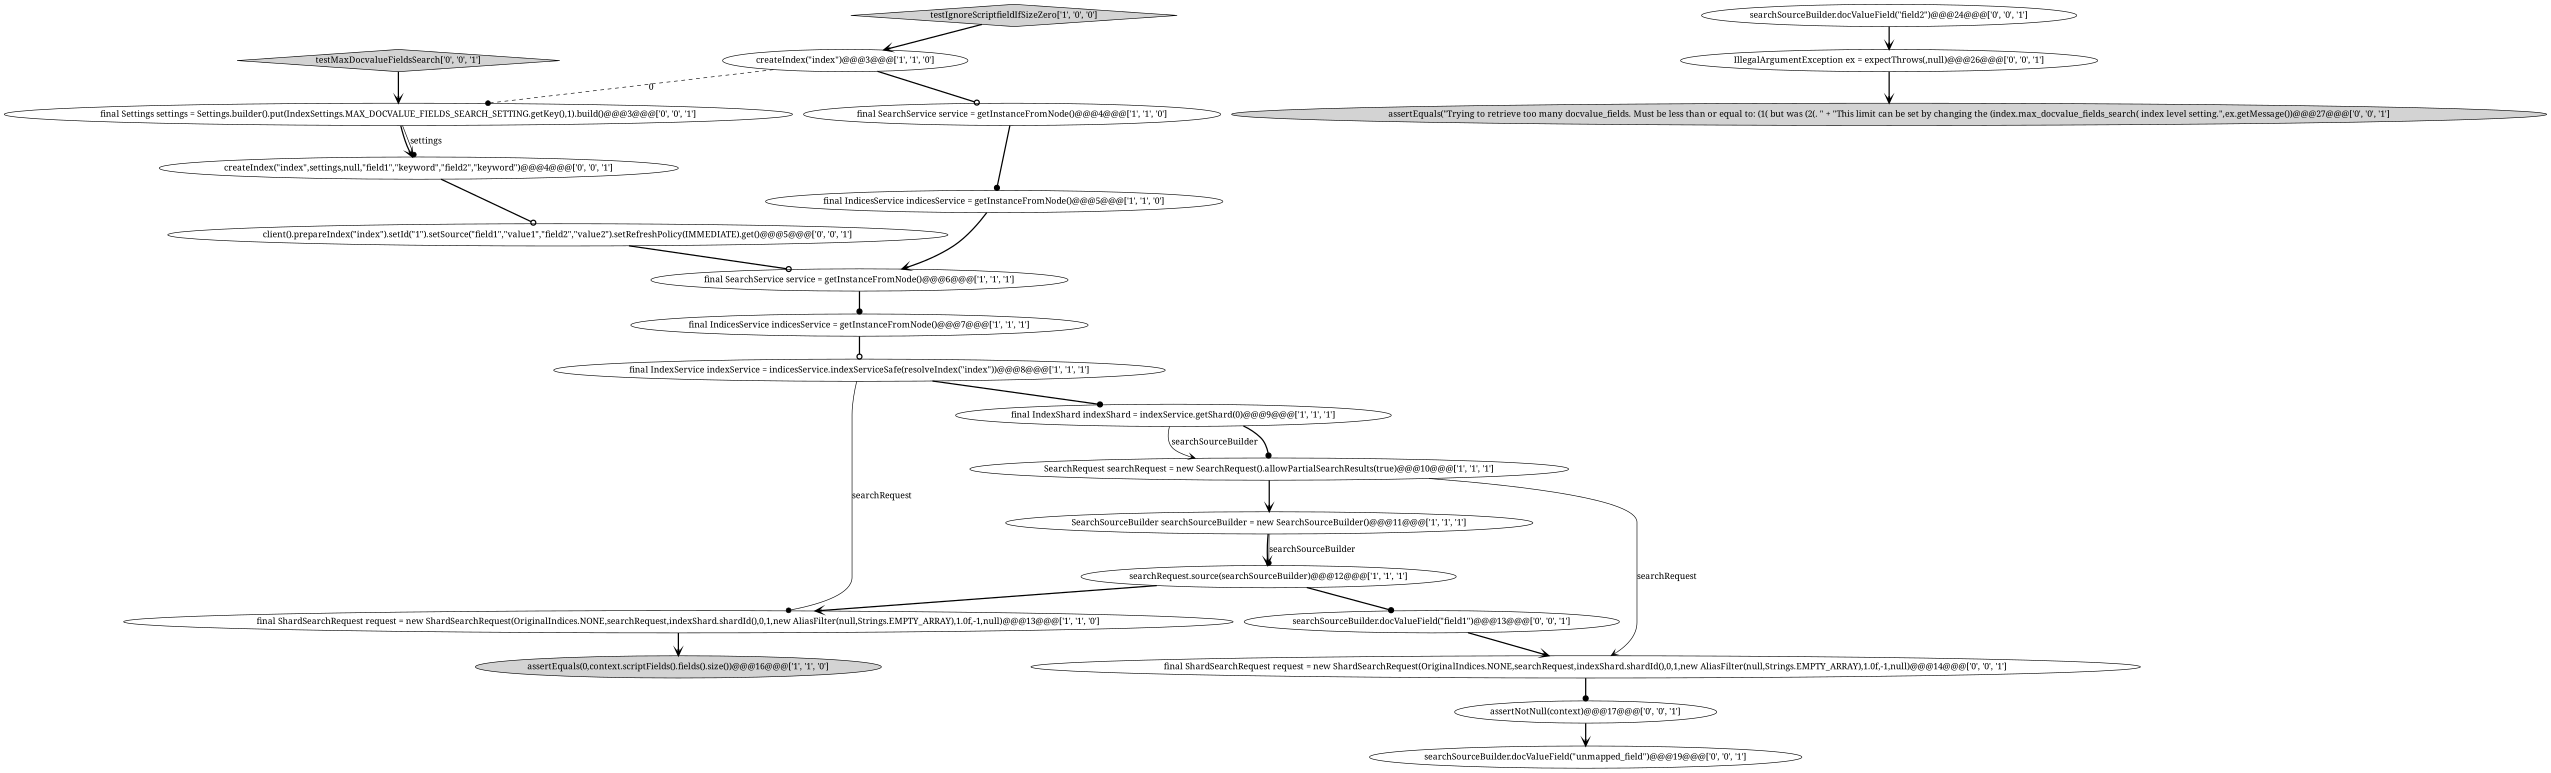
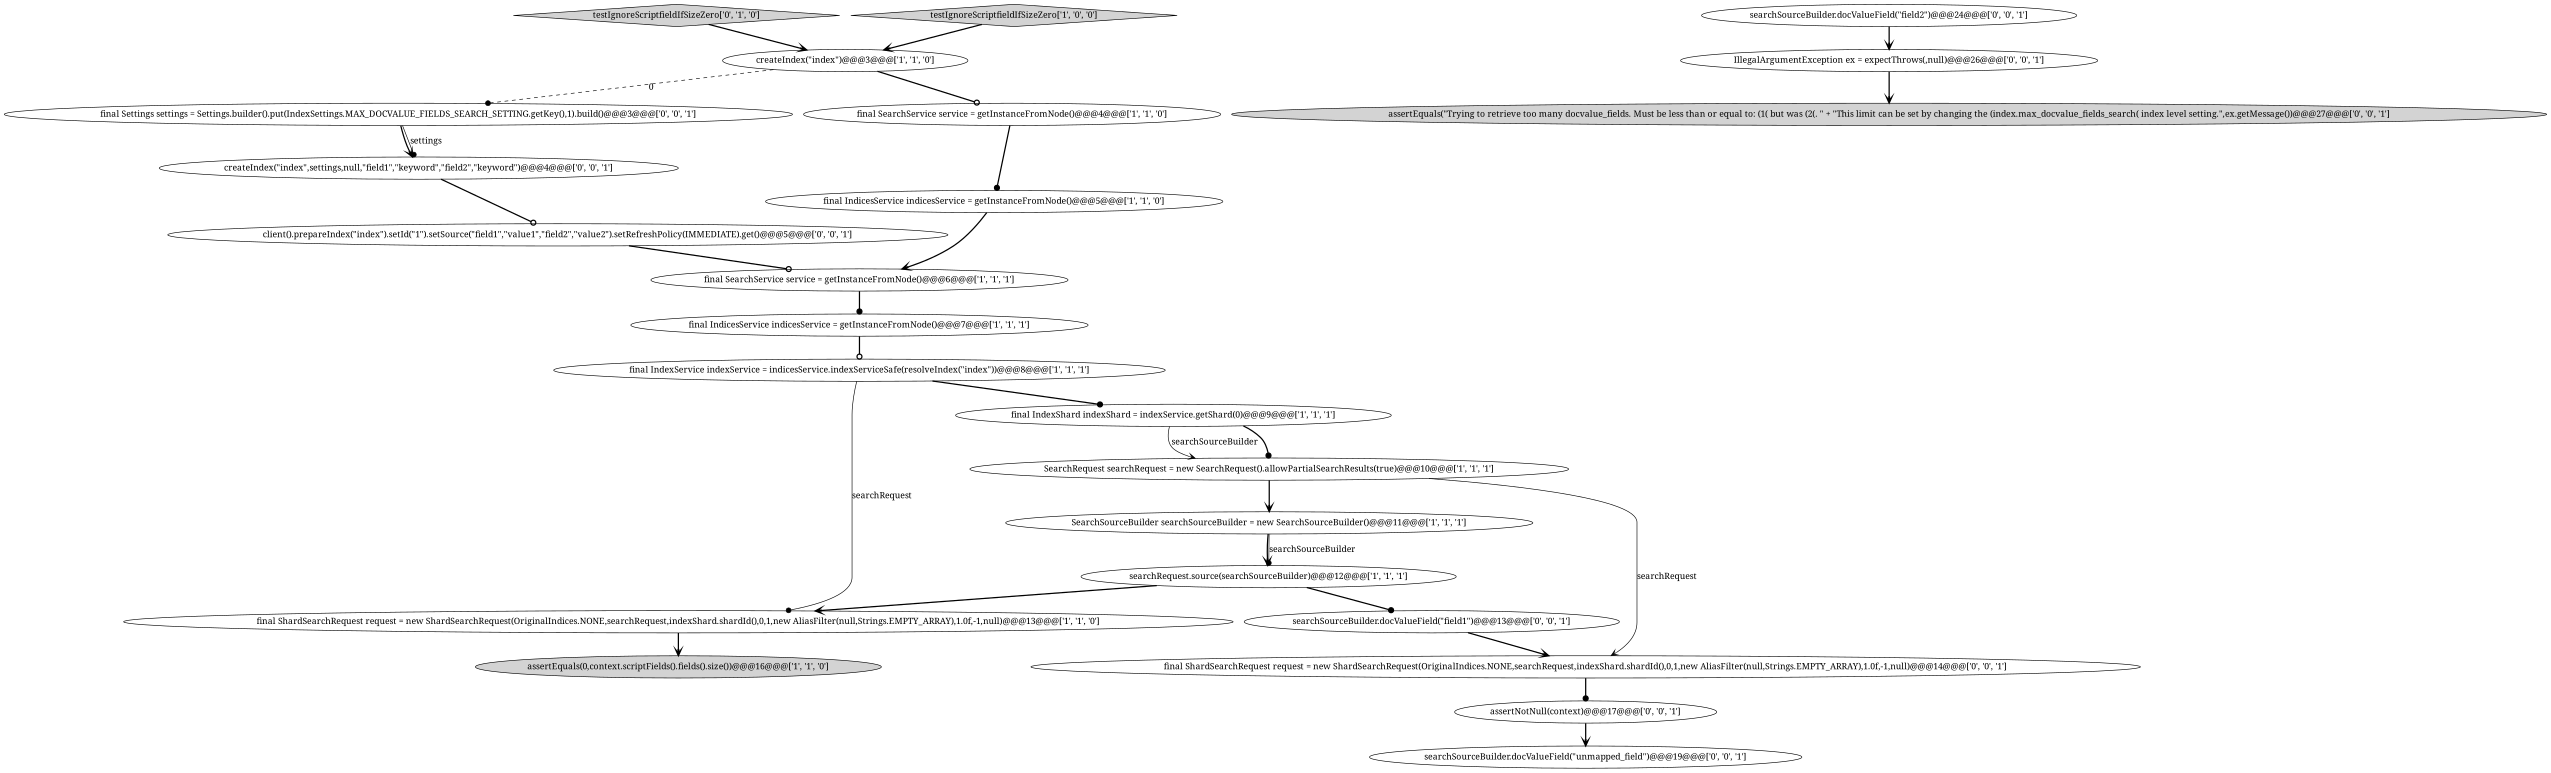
node "testIgnoreScriptfieldIfSizeZero['0', '1', '0']": added
node "testMaxDocvalueFieldsSearch['0', '0', '1']": removed
